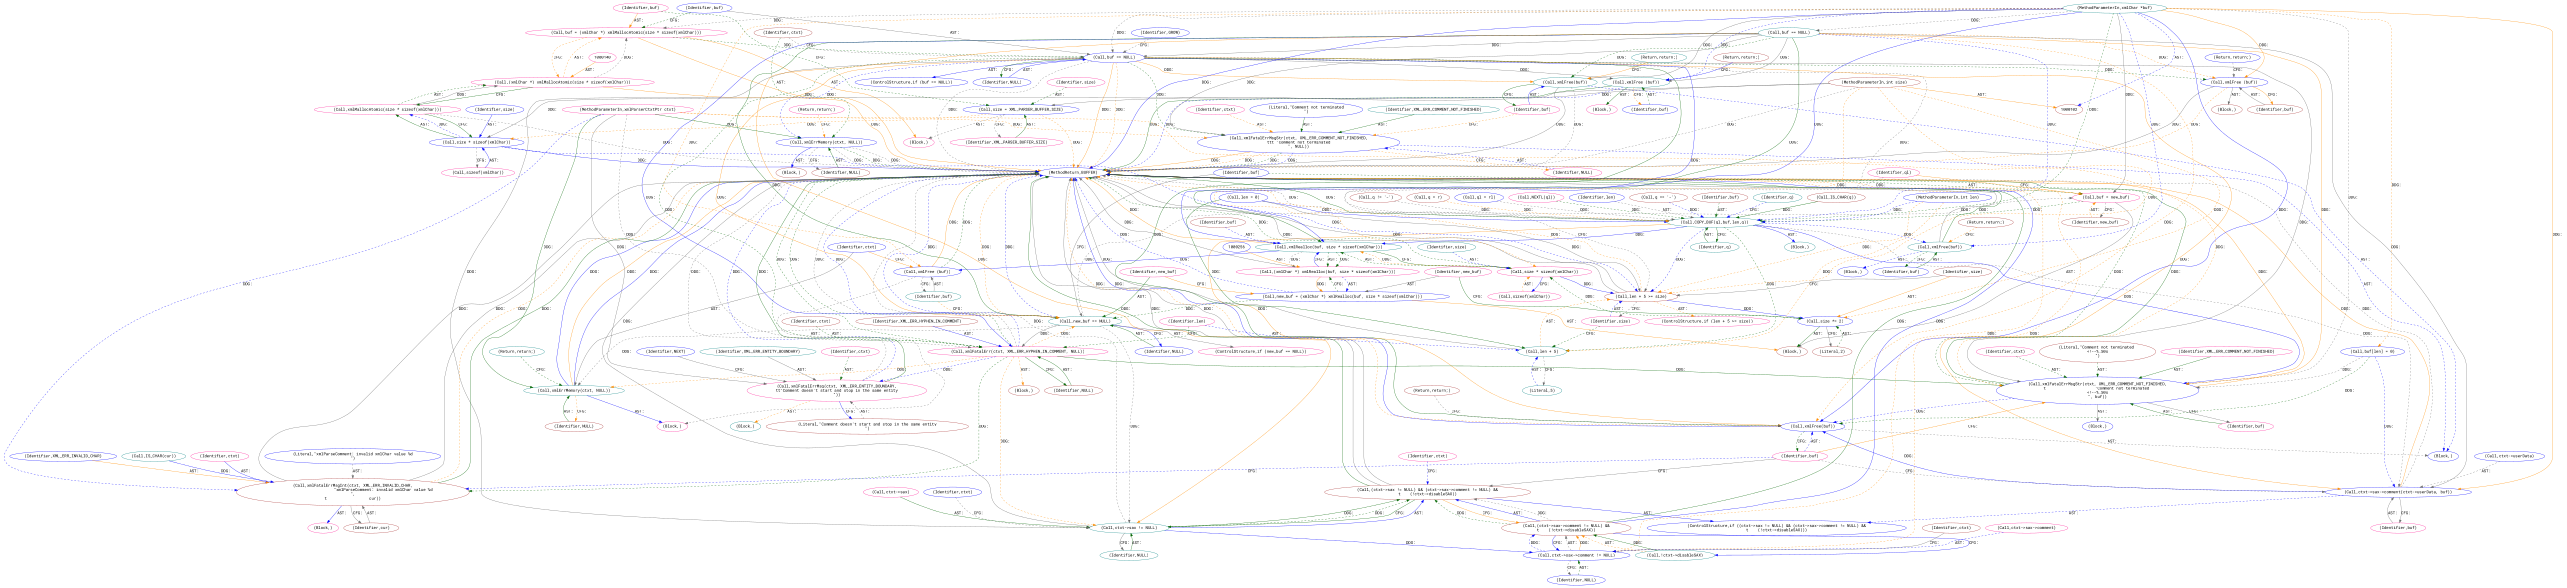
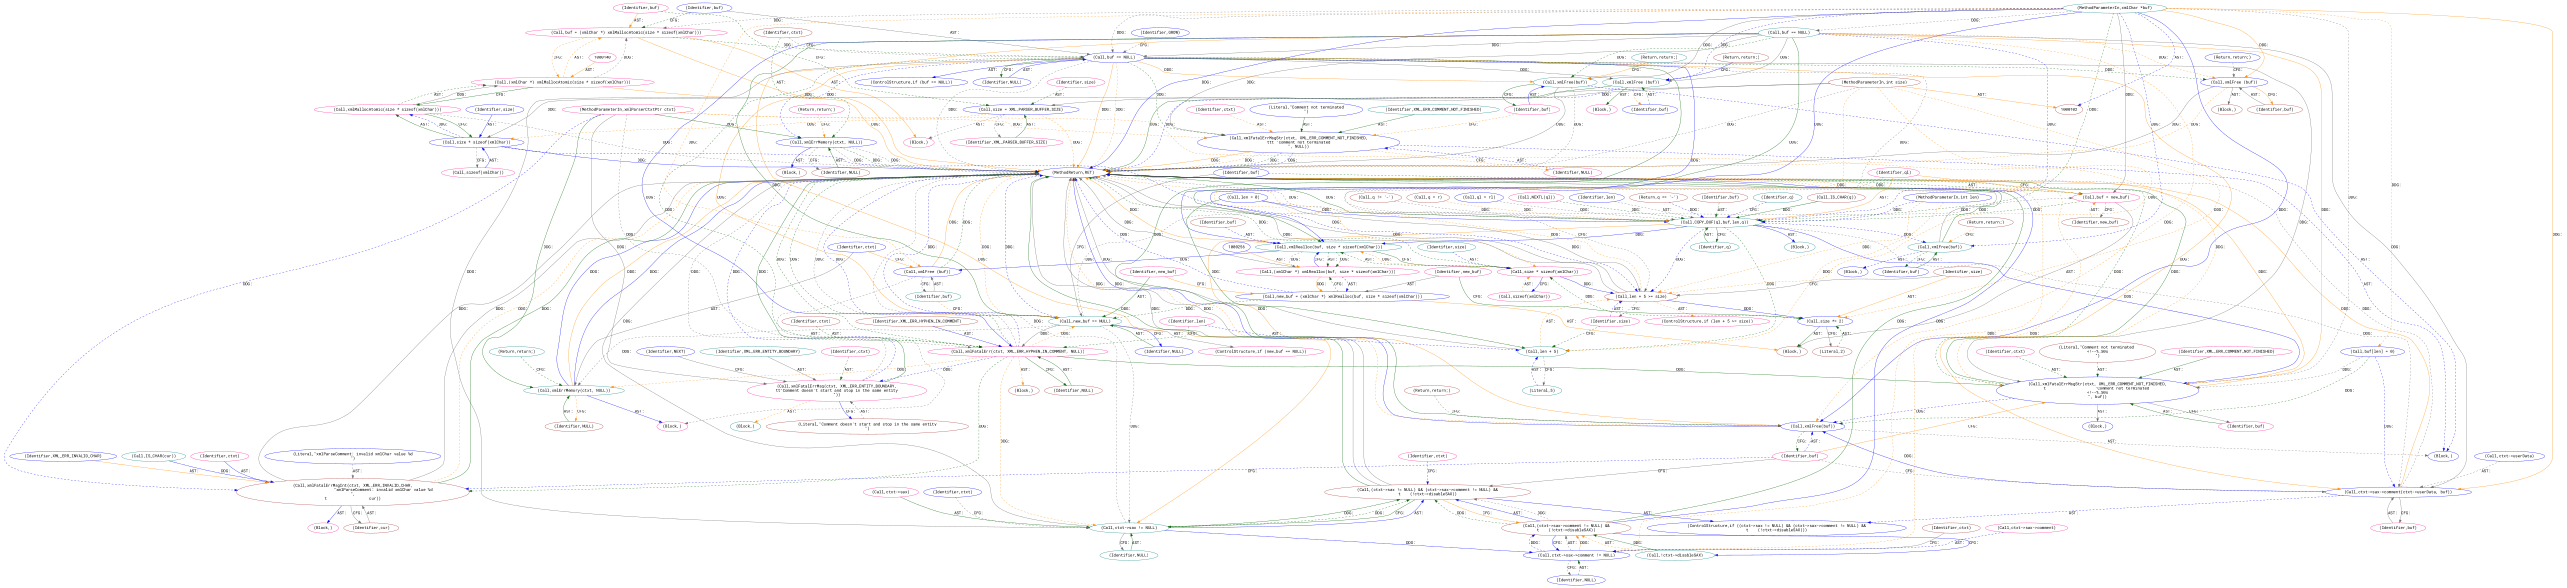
node "(MethodReturn,BUFFER)": label "(MethodReturn,BUFFER)" -> "(MethodReturn,RET)"
node "(Call,q == '-')": label "(Call,q == '-')" -> "(Return,q == '-')"
edge "(Identifier,ql)" -> "(Call,COPY_BUF(ql,buf,len,q))": added, label "AST:"
